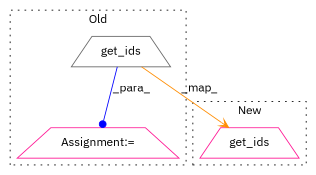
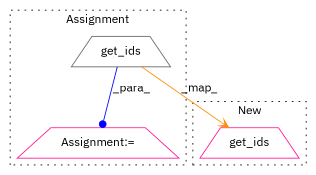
cluster "Old": label "Old" -> "Assignment"
